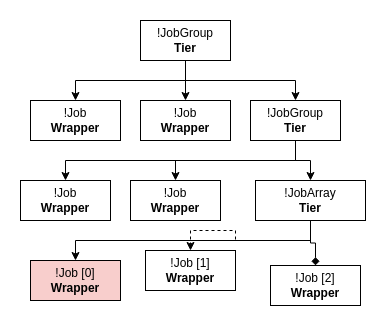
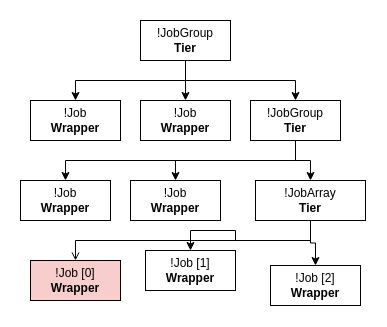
edge "!JobArray Tier" -> "!Job [1] Wrapper": style dashed -> solid
edge "!JobArray Tier" -> "!Job [0] Wrapper": arrowhead classic -> open
edge "!JobArray Tier" -> "!Job [2] Wrapper": arrowhead diamond -> classic
